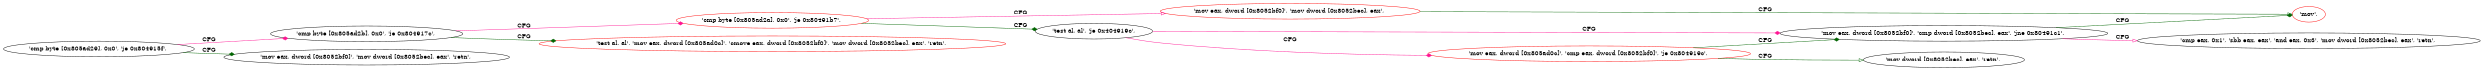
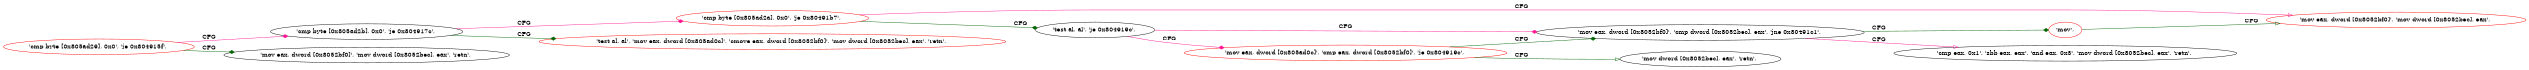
edge "'mov eax, dword [0x8052bf0]', 'mov dword [0x8052bec], eax'," -> "'mov',": reversed
node "'test al, al', 'je 0x404919c',": label "'test al, al', 'je 0x404919c'," -> "'test al, al', 'je 0x804919c',"
node "'cmp byte [0x805ad29], 0x0', 'je 0x804915f',": color black -> red
